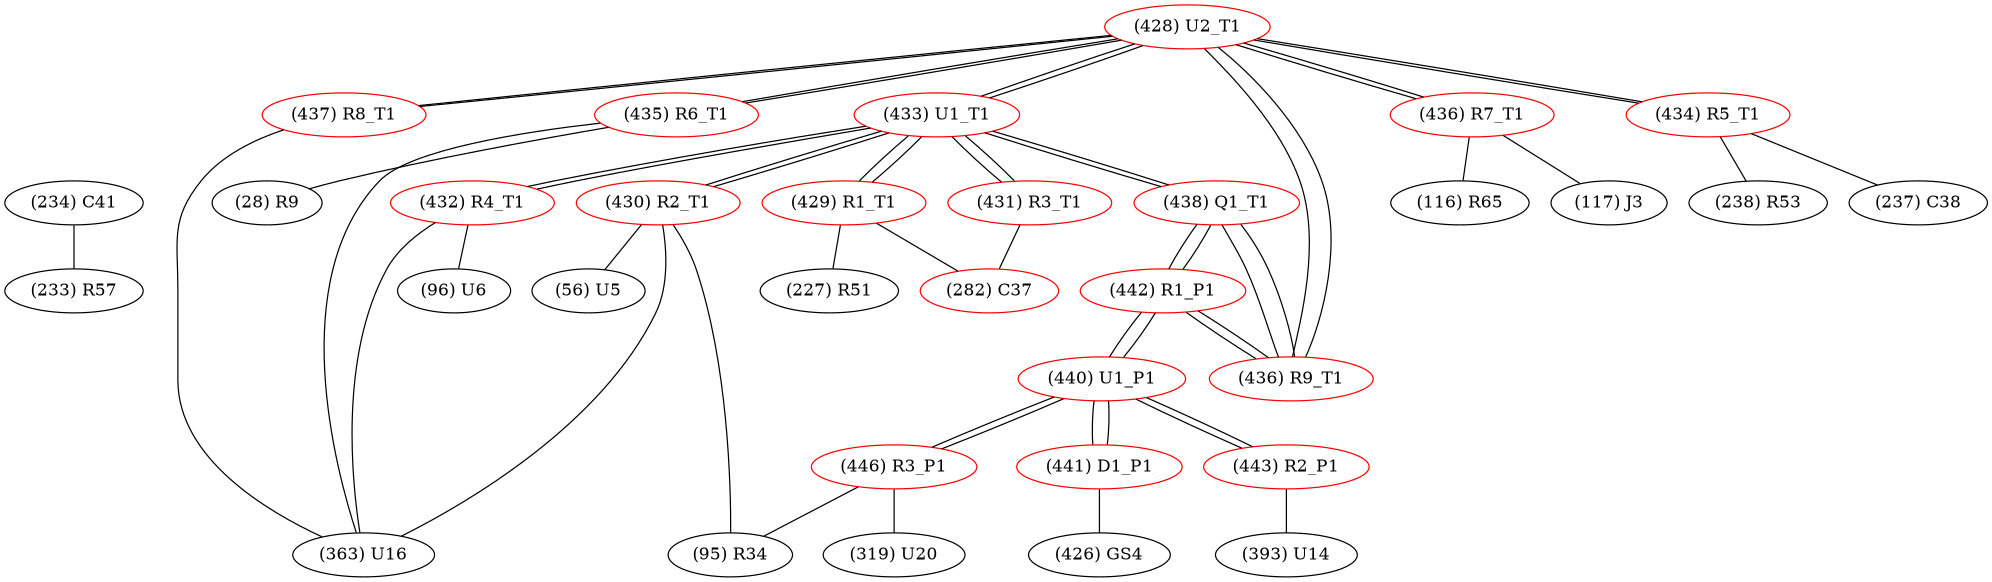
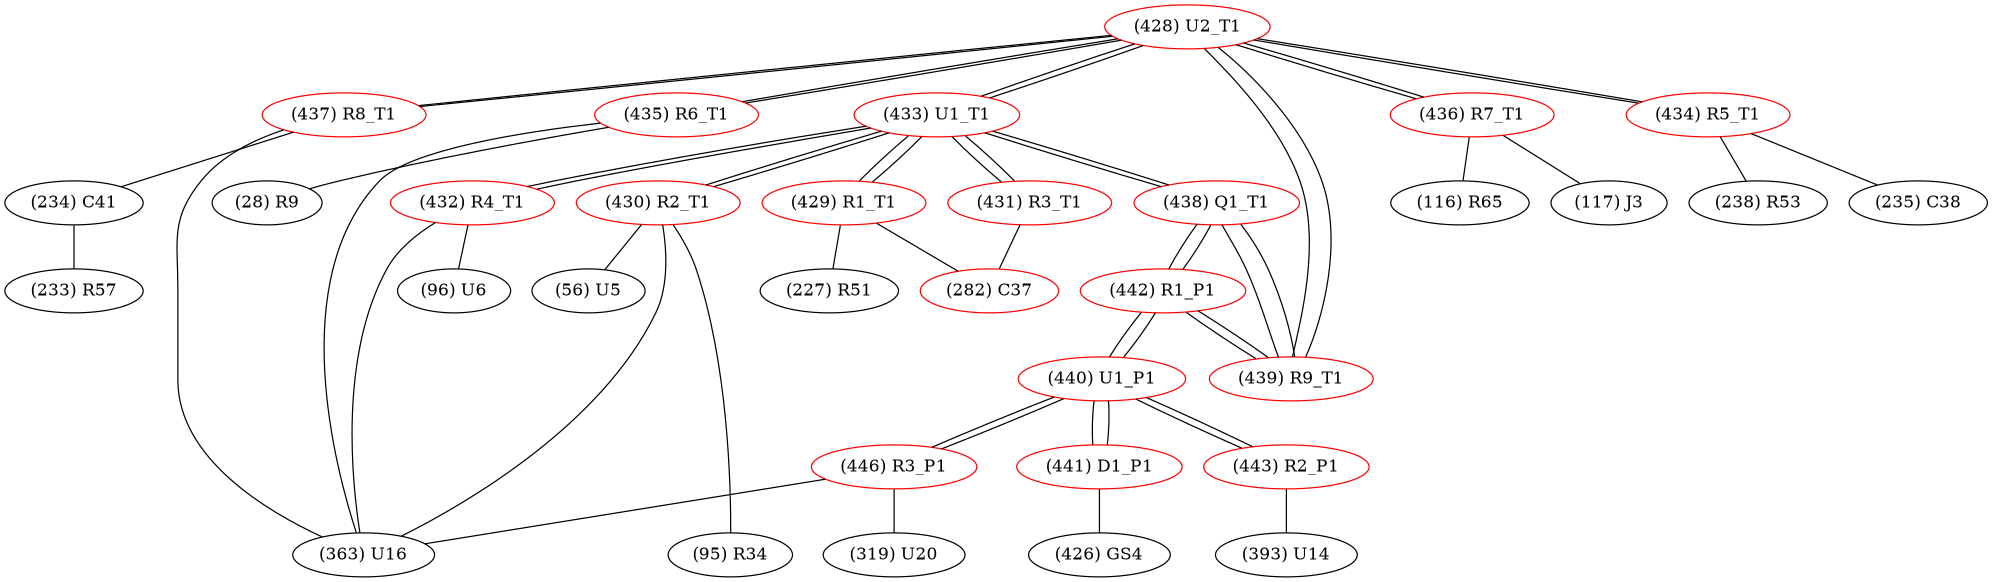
edge "(437) R8_T1" -- "(234) C41": added
node "(237) C38": label "(237) C38" -> "(235) C38"
node "(436) R9_T1": label "(436) R9_T1" -> "(439) R9_T1"
edge "(446) R3_P1" -- "(95) R34": now "(446) R3_P1" -- "(363) U16"
